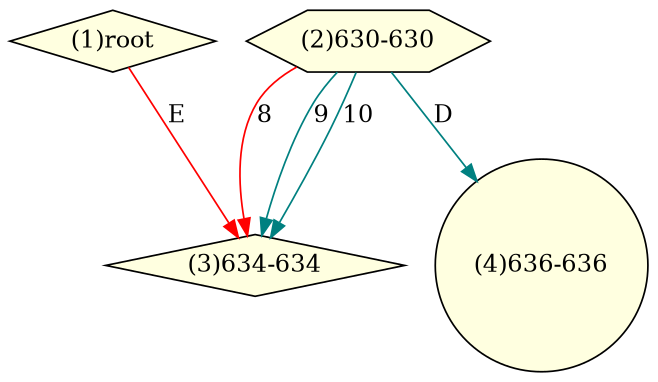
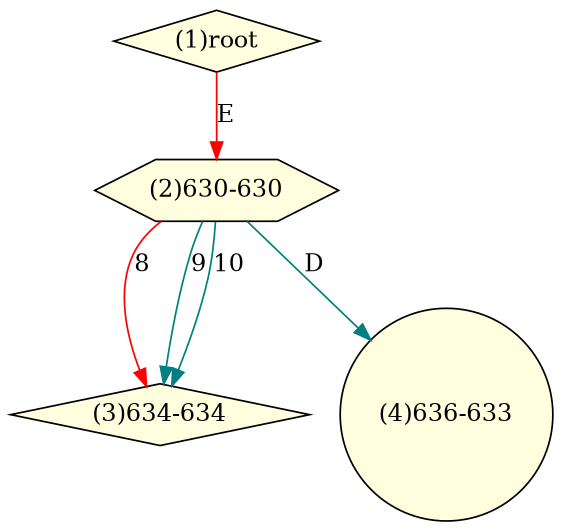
edge "(1)root" -> "(3)634-634": now "(1)root" -> "(2)630-630"
node "(4)636-636": label "(4)636-636" -> "(4)636-633"
